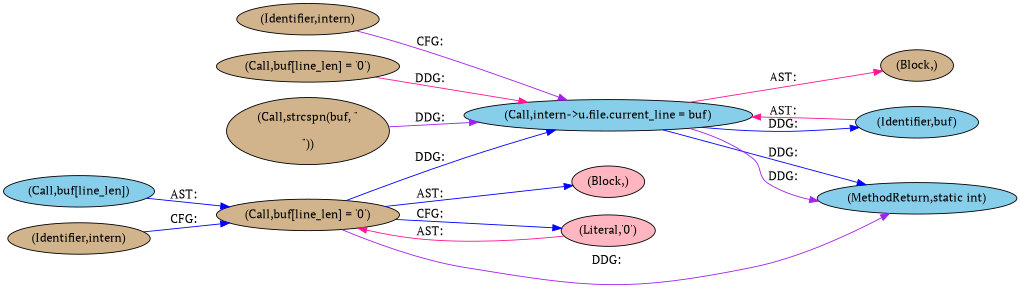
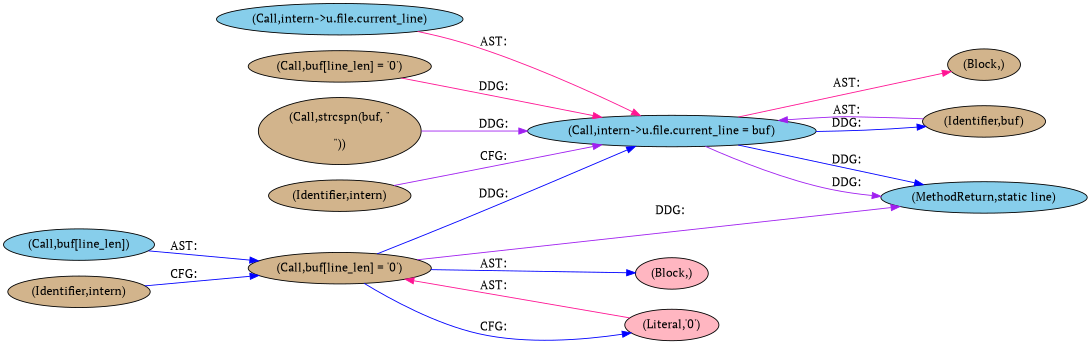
node "(Call,intern->u.file.current_line)": added
edge "(Identifier,buf)" -> "(Call,intern->u.file.current_line = buf)": color deeppink -> purple
node "(Identifier,buf)": fillcolor skyblue -> tan
node "(MethodReturn,static int)": label "(MethodReturn,static int)" -> "(MethodReturn,static line)"
